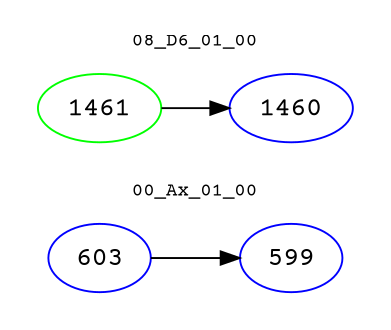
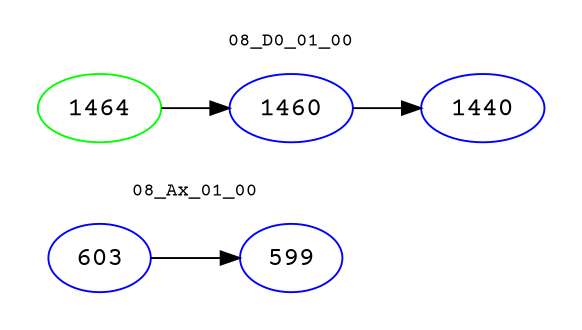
cluster "08_D6_01_00": label "08_D6_01_00" -> "08_D0_01_00"
node "1461": label "1461" -> "1464"
node "1440": added
cluster "00_Ax_01_00": label "00_Ax_01_00" -> "08_Ax_01_00"
